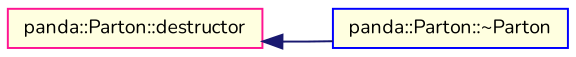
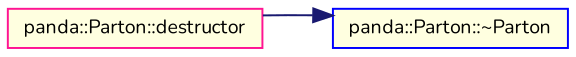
edge "panda::Parton::~Parton" -> "panda::Parton::destructor": reversed
